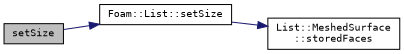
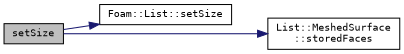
edge "Foam::List::setSize" -> "List::MeshedSurface ::storedFaces": now "setSize" -> "List::MeshedSurface ::storedFaces"
